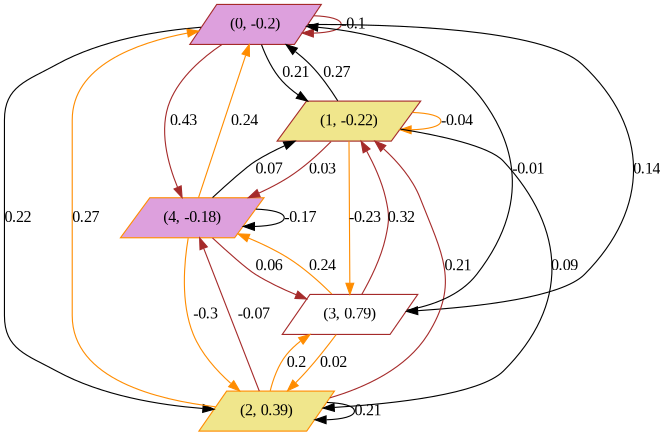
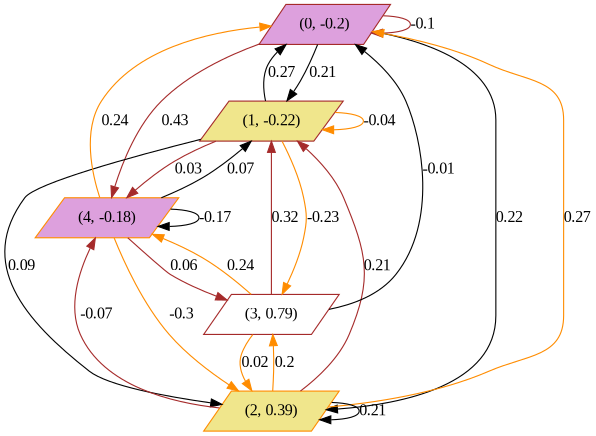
edge "(0, -0.2)" -> "(3, 0.79)": removed, label "0.14"
